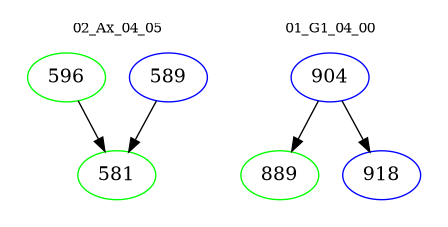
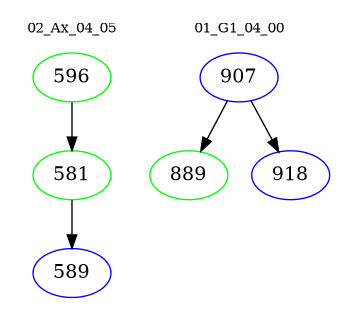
node "904": label "904" -> "907"
edge "589" -> "581": reversed
